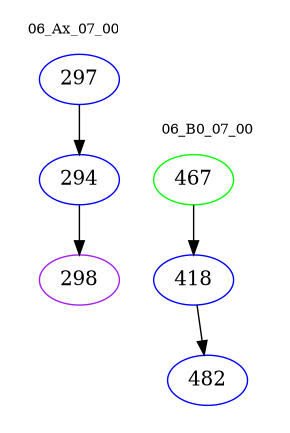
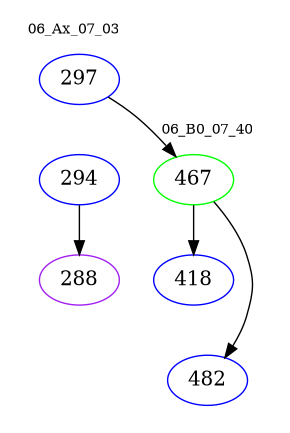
cluster "06_Ax_07_00": label "06_Ax_07_00" -> "06_Ax_07_03"
edge "297" -> "294": now "297" -> "467"
cluster "06_B0_07_00": label "06_B0_07_00" -> "06_B0_07_40"
node "298": label "298" -> "288"
edge "418" -> "482": now "467" -> "482"
